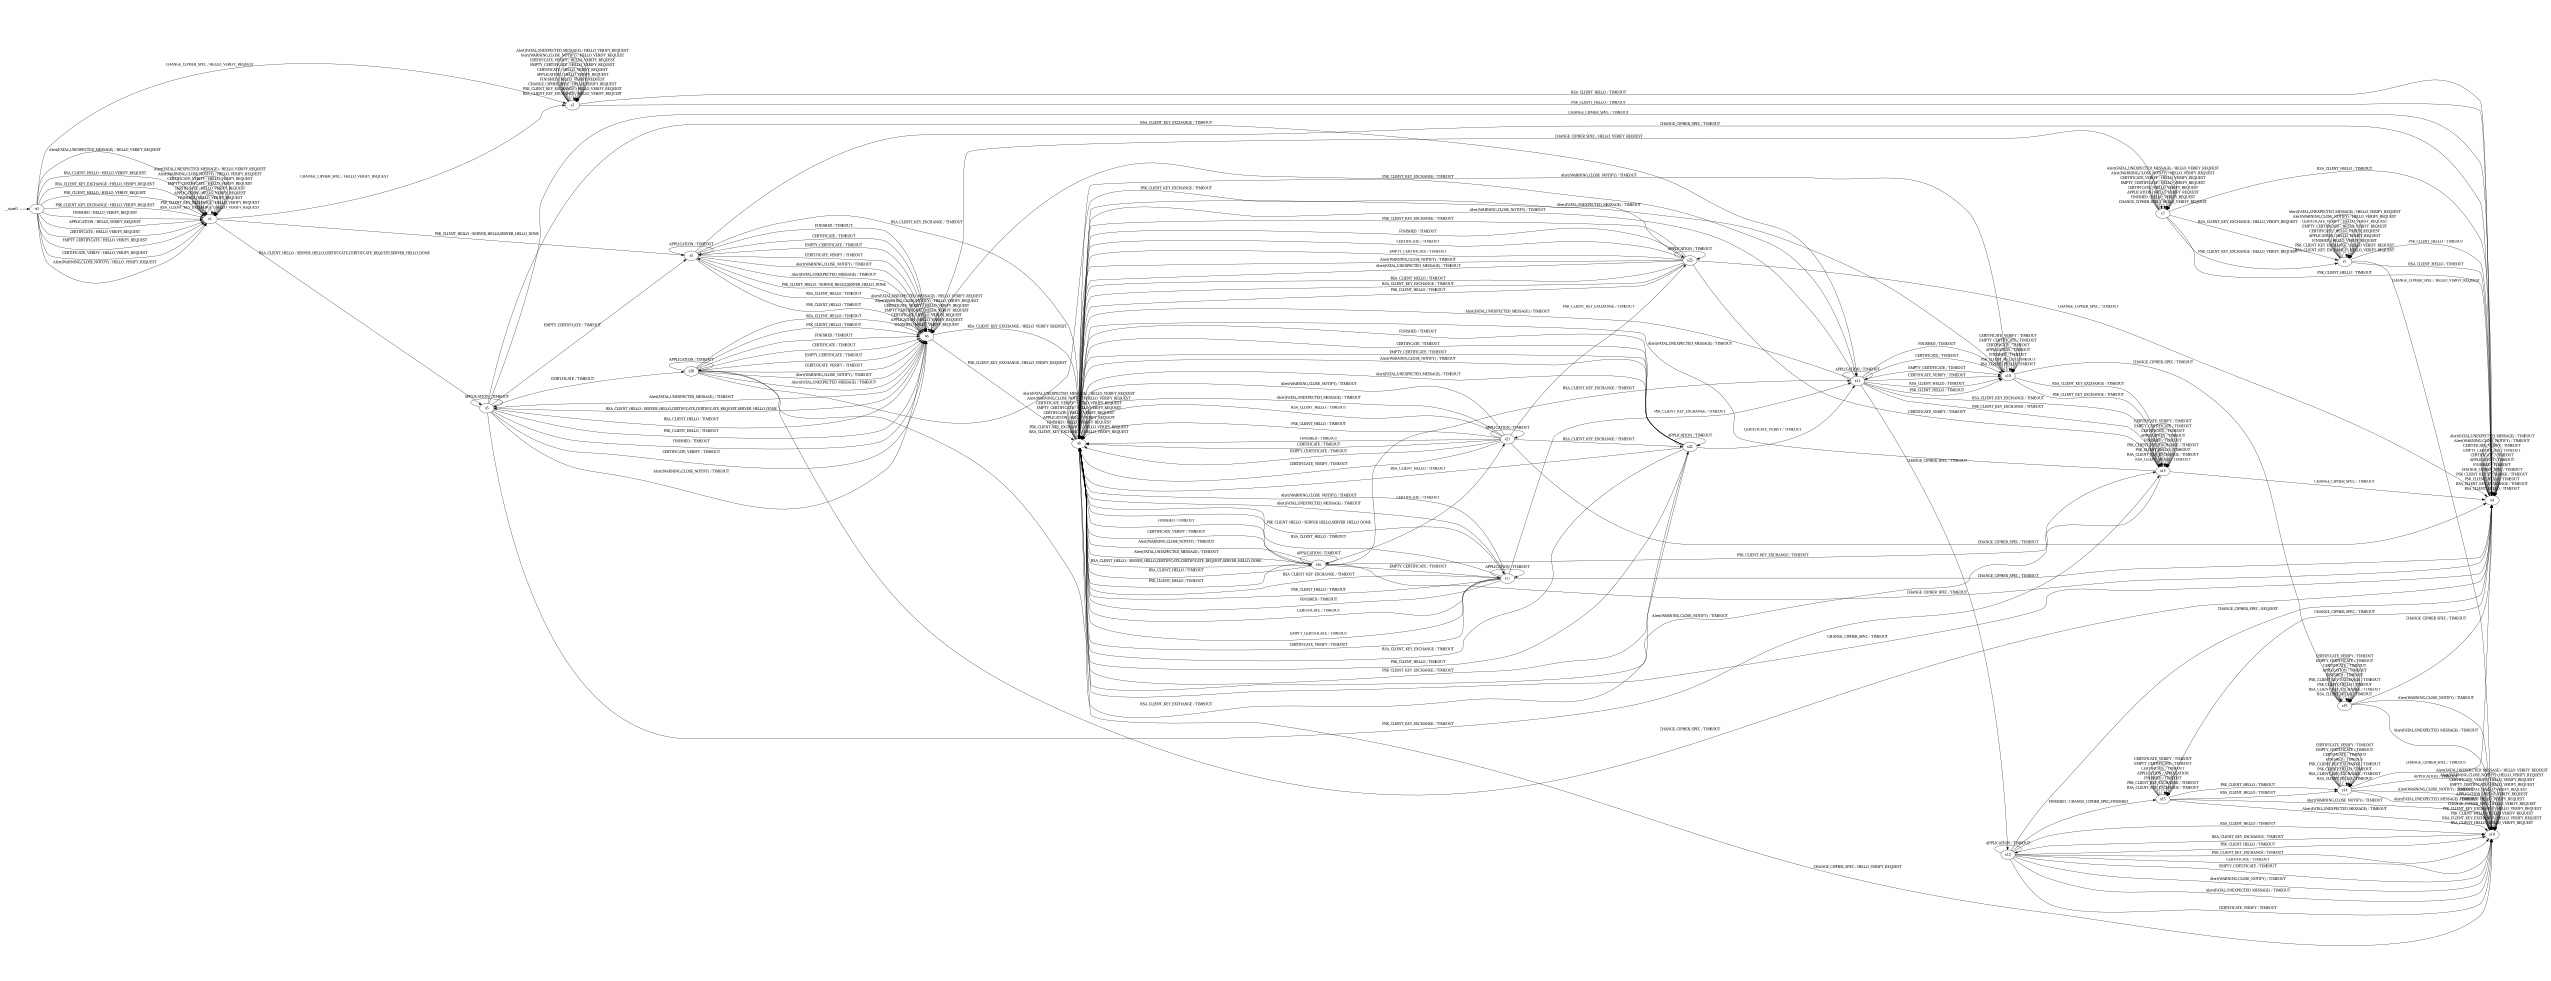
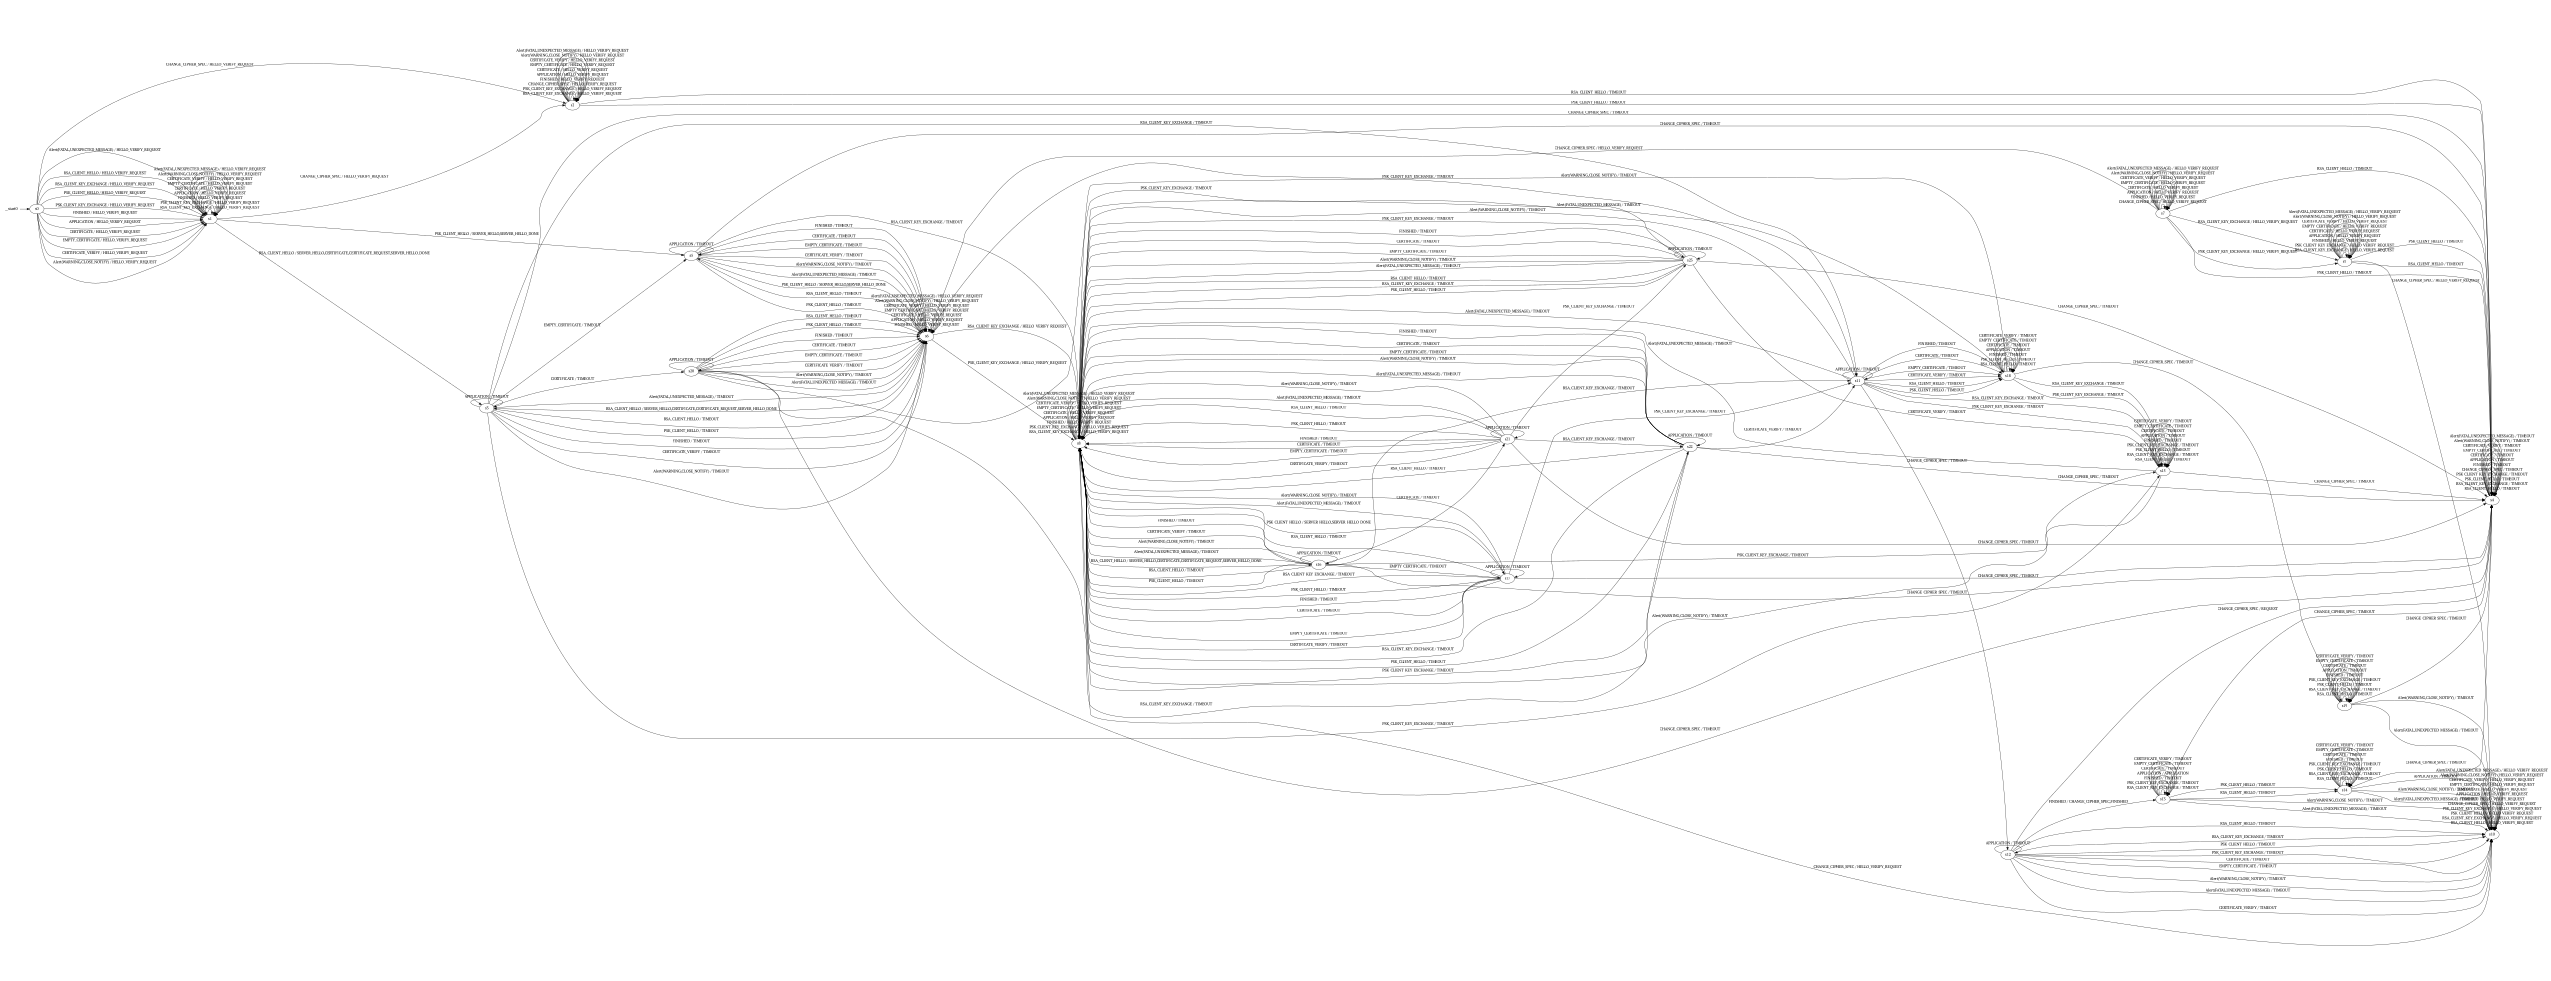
edge "s6" -> "s7": reversed
edge "s8" -> "s4": now "s22" -> "s4"
